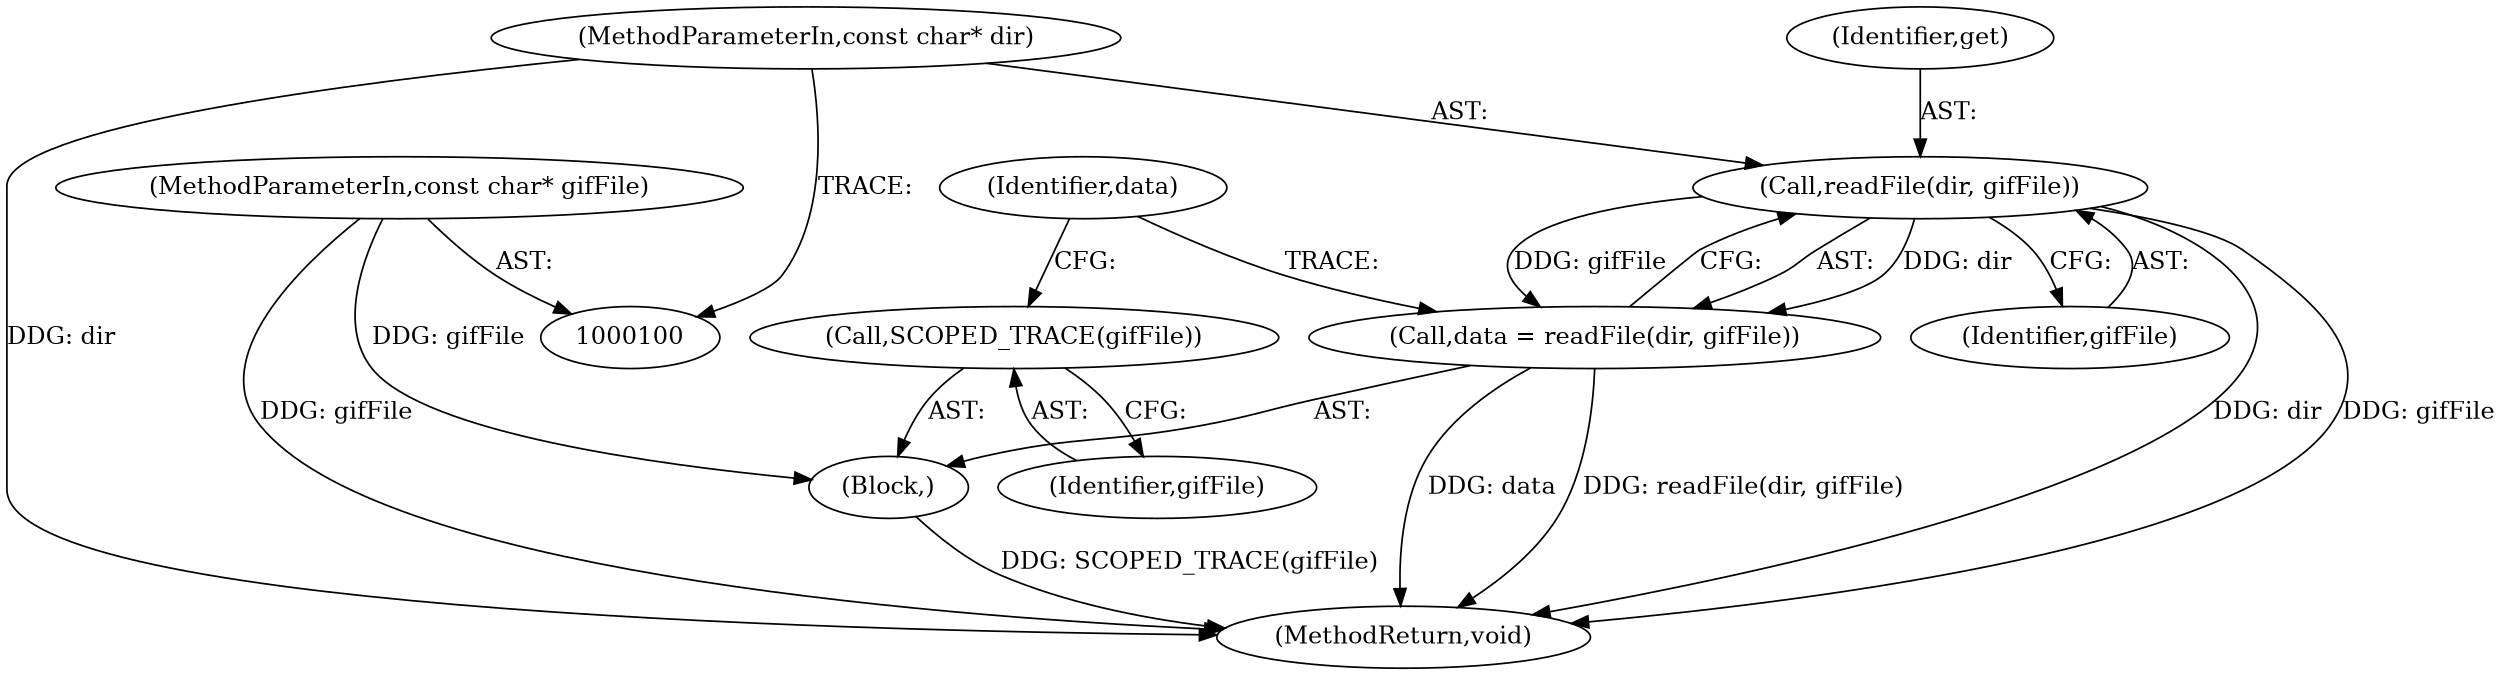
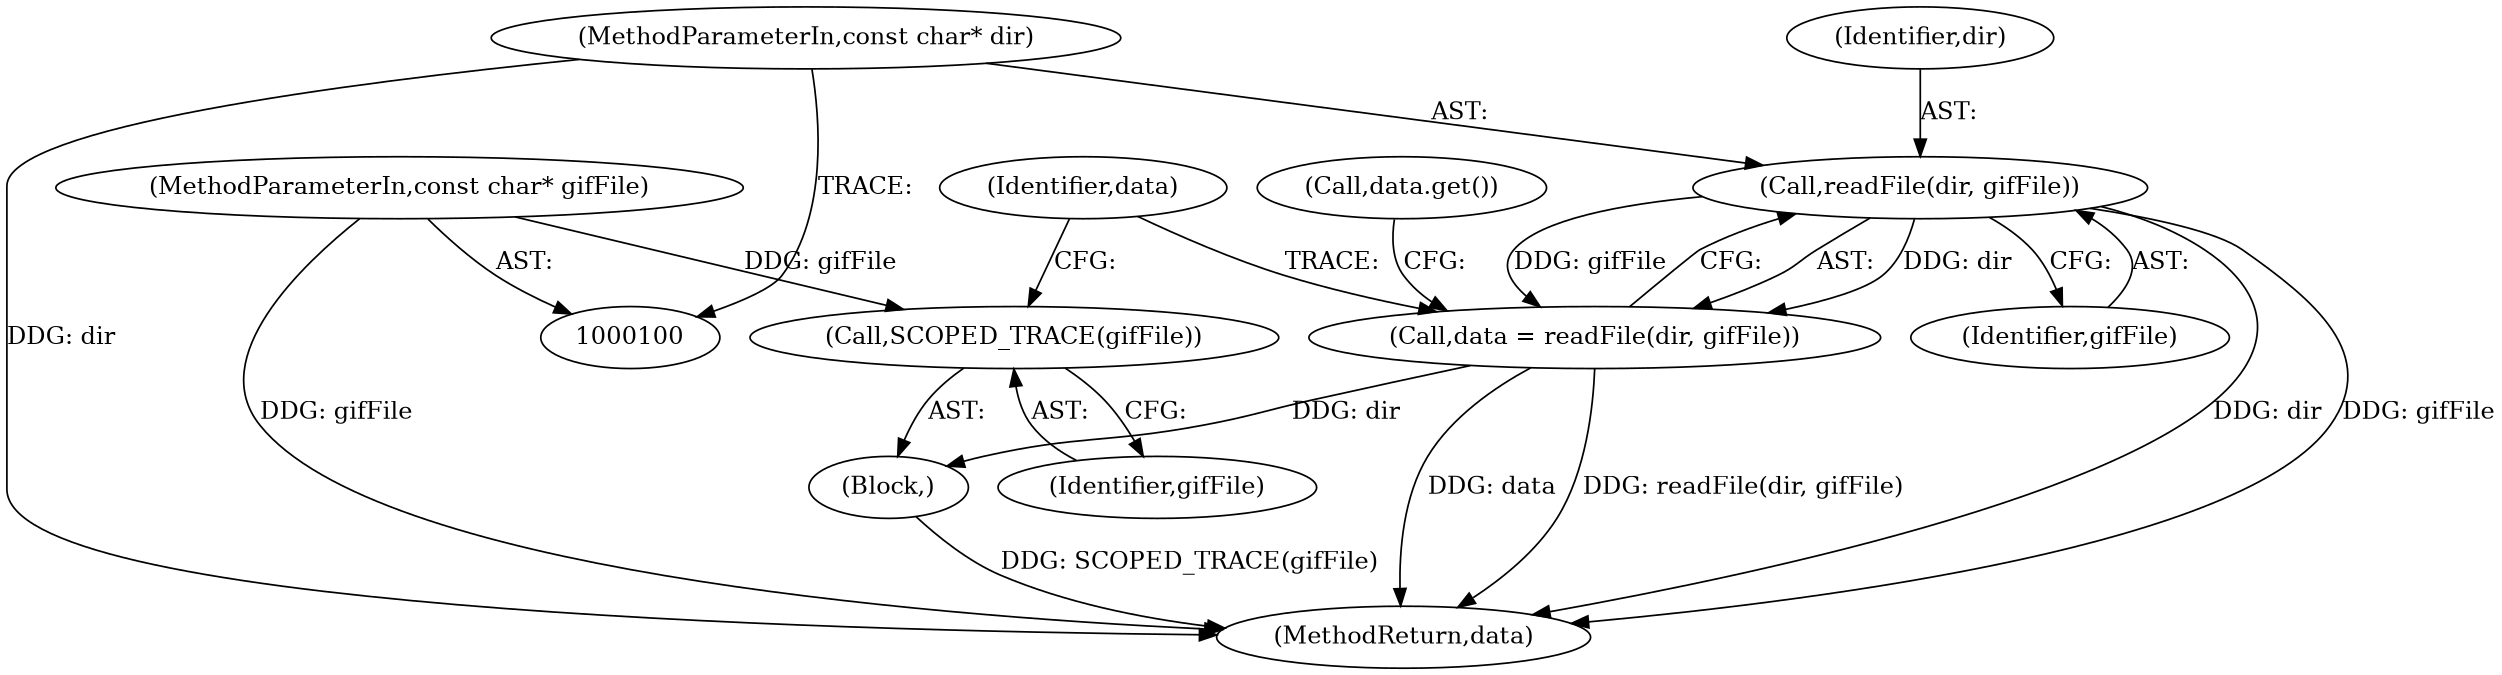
node "(Identifier,get)": label "(Identifier,get)" -> "(Identifier,dir)"
node "(Call,data.get())": added
edge "(Call,data = readFile(dir, gifFile))" -> "(Block,)": label "AST: " -> "DDG: dir"
edge "(MethodParameterIn,const char* gifFile)" -> "(Block,)": now "(MethodParameterIn,const char* gifFile)" -> "(Call,SCOPED_TRACE(gifFile))"
node "(MethodReturn,void)": label "(MethodReturn,void)" -> "(MethodReturn,data)"
